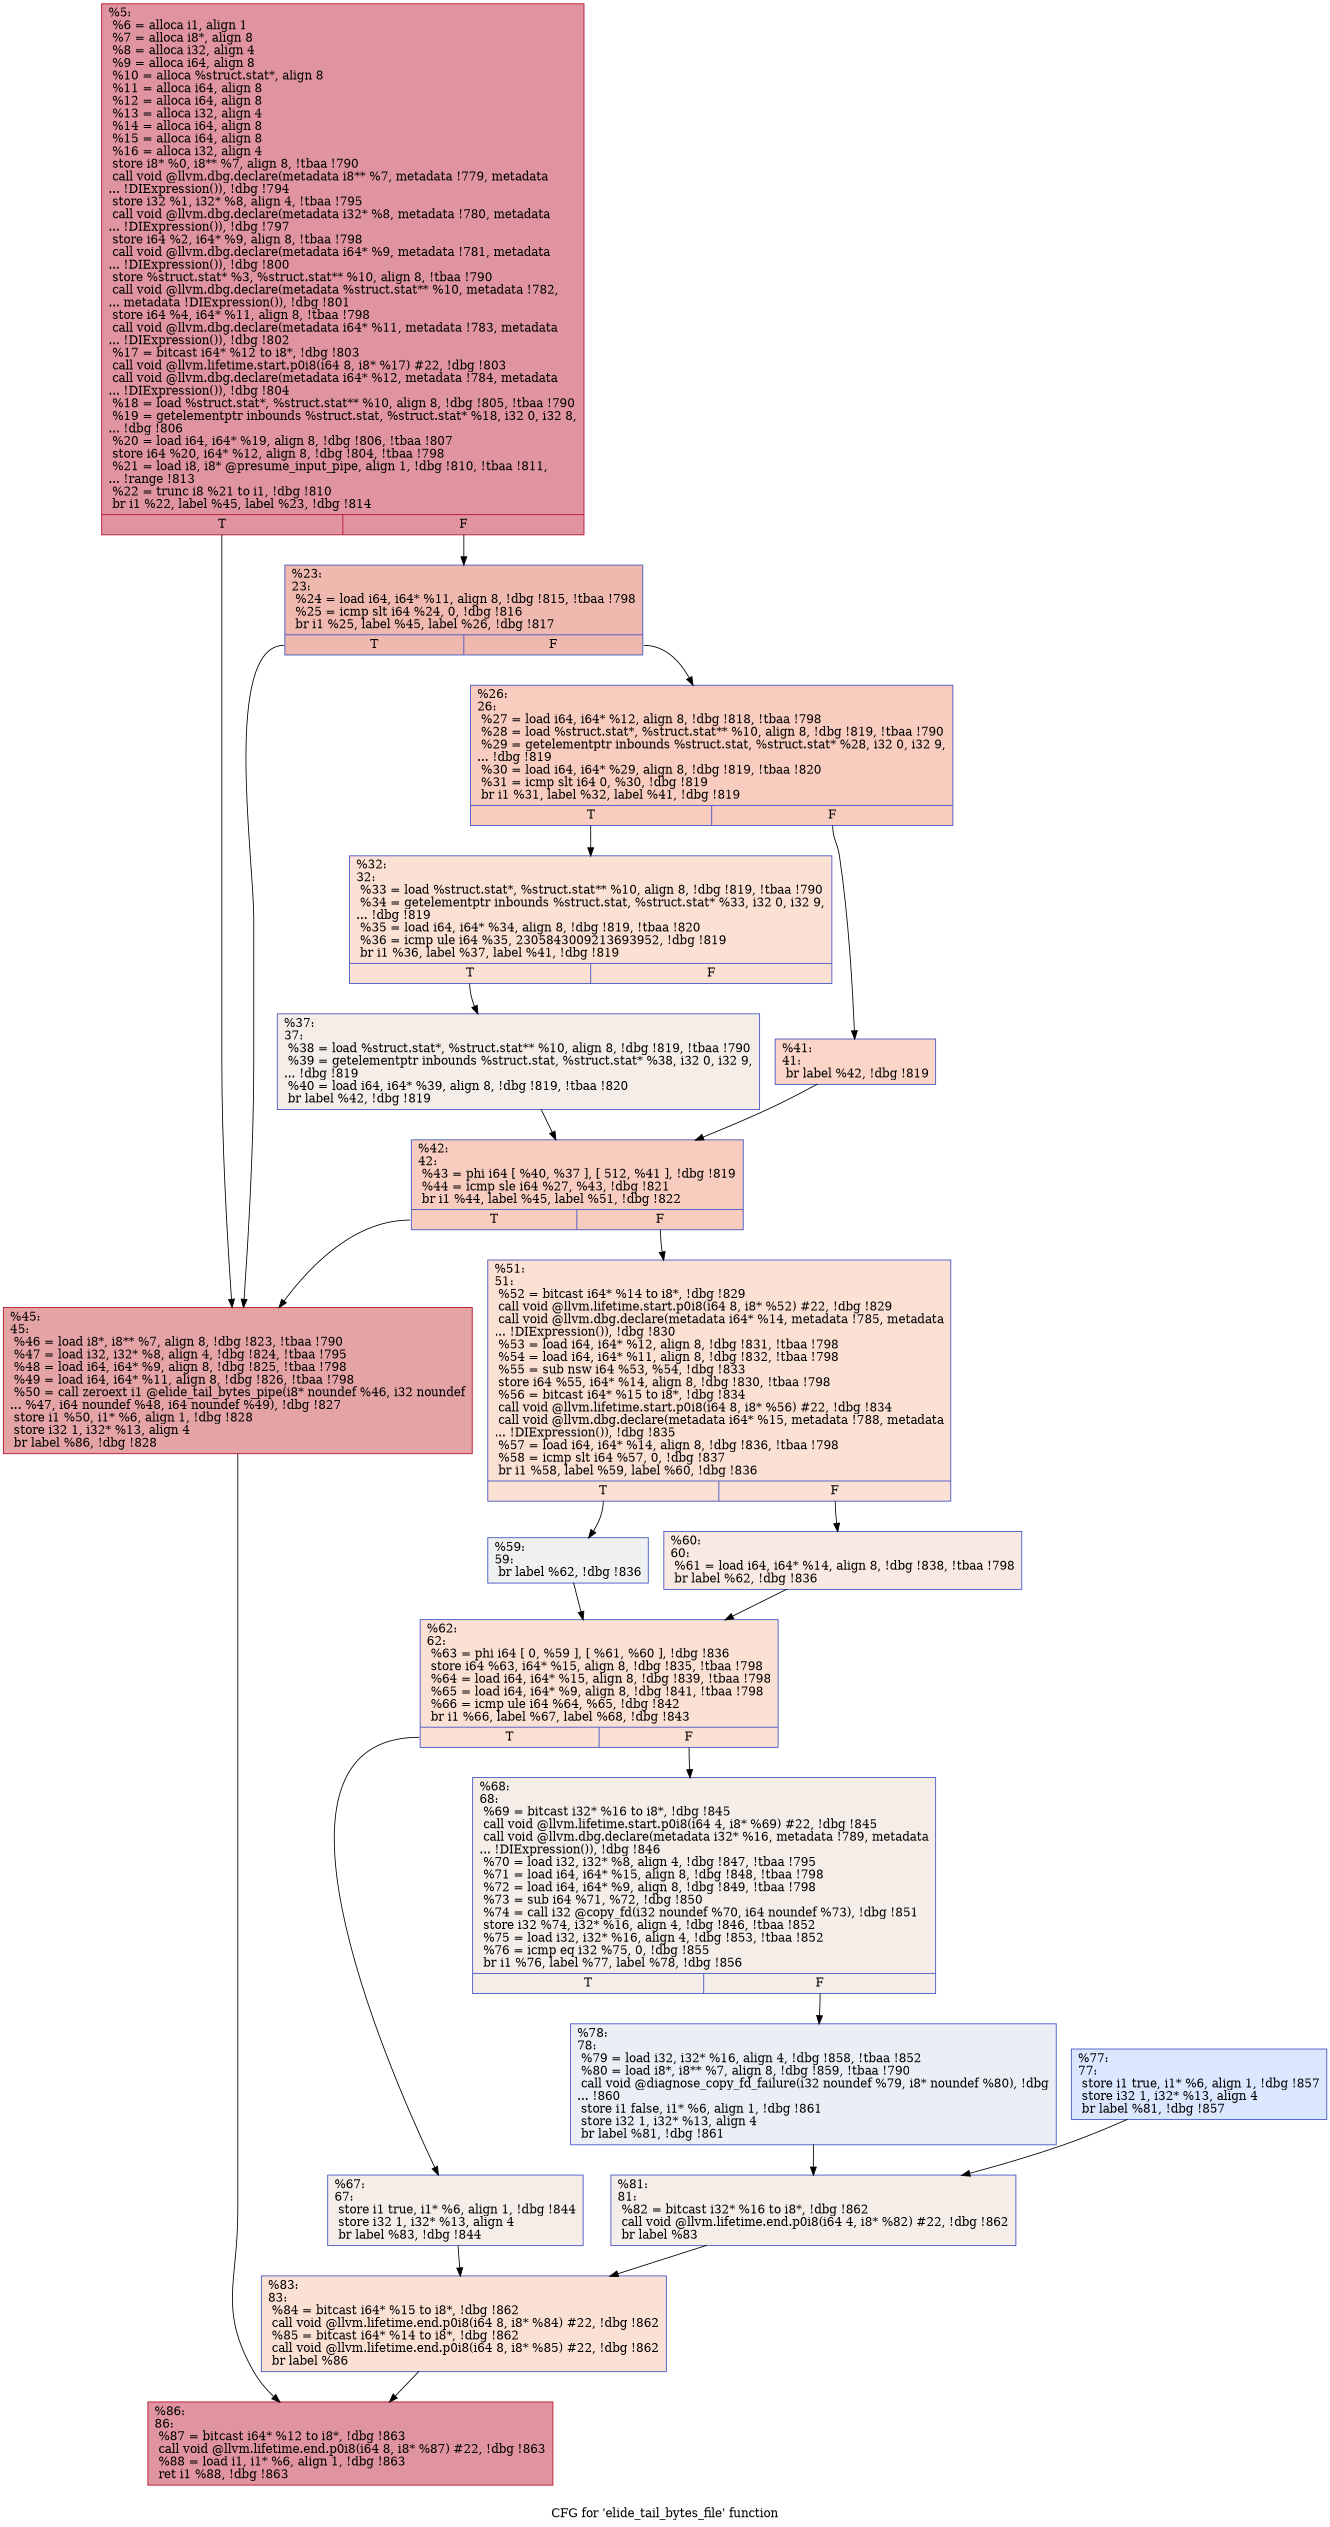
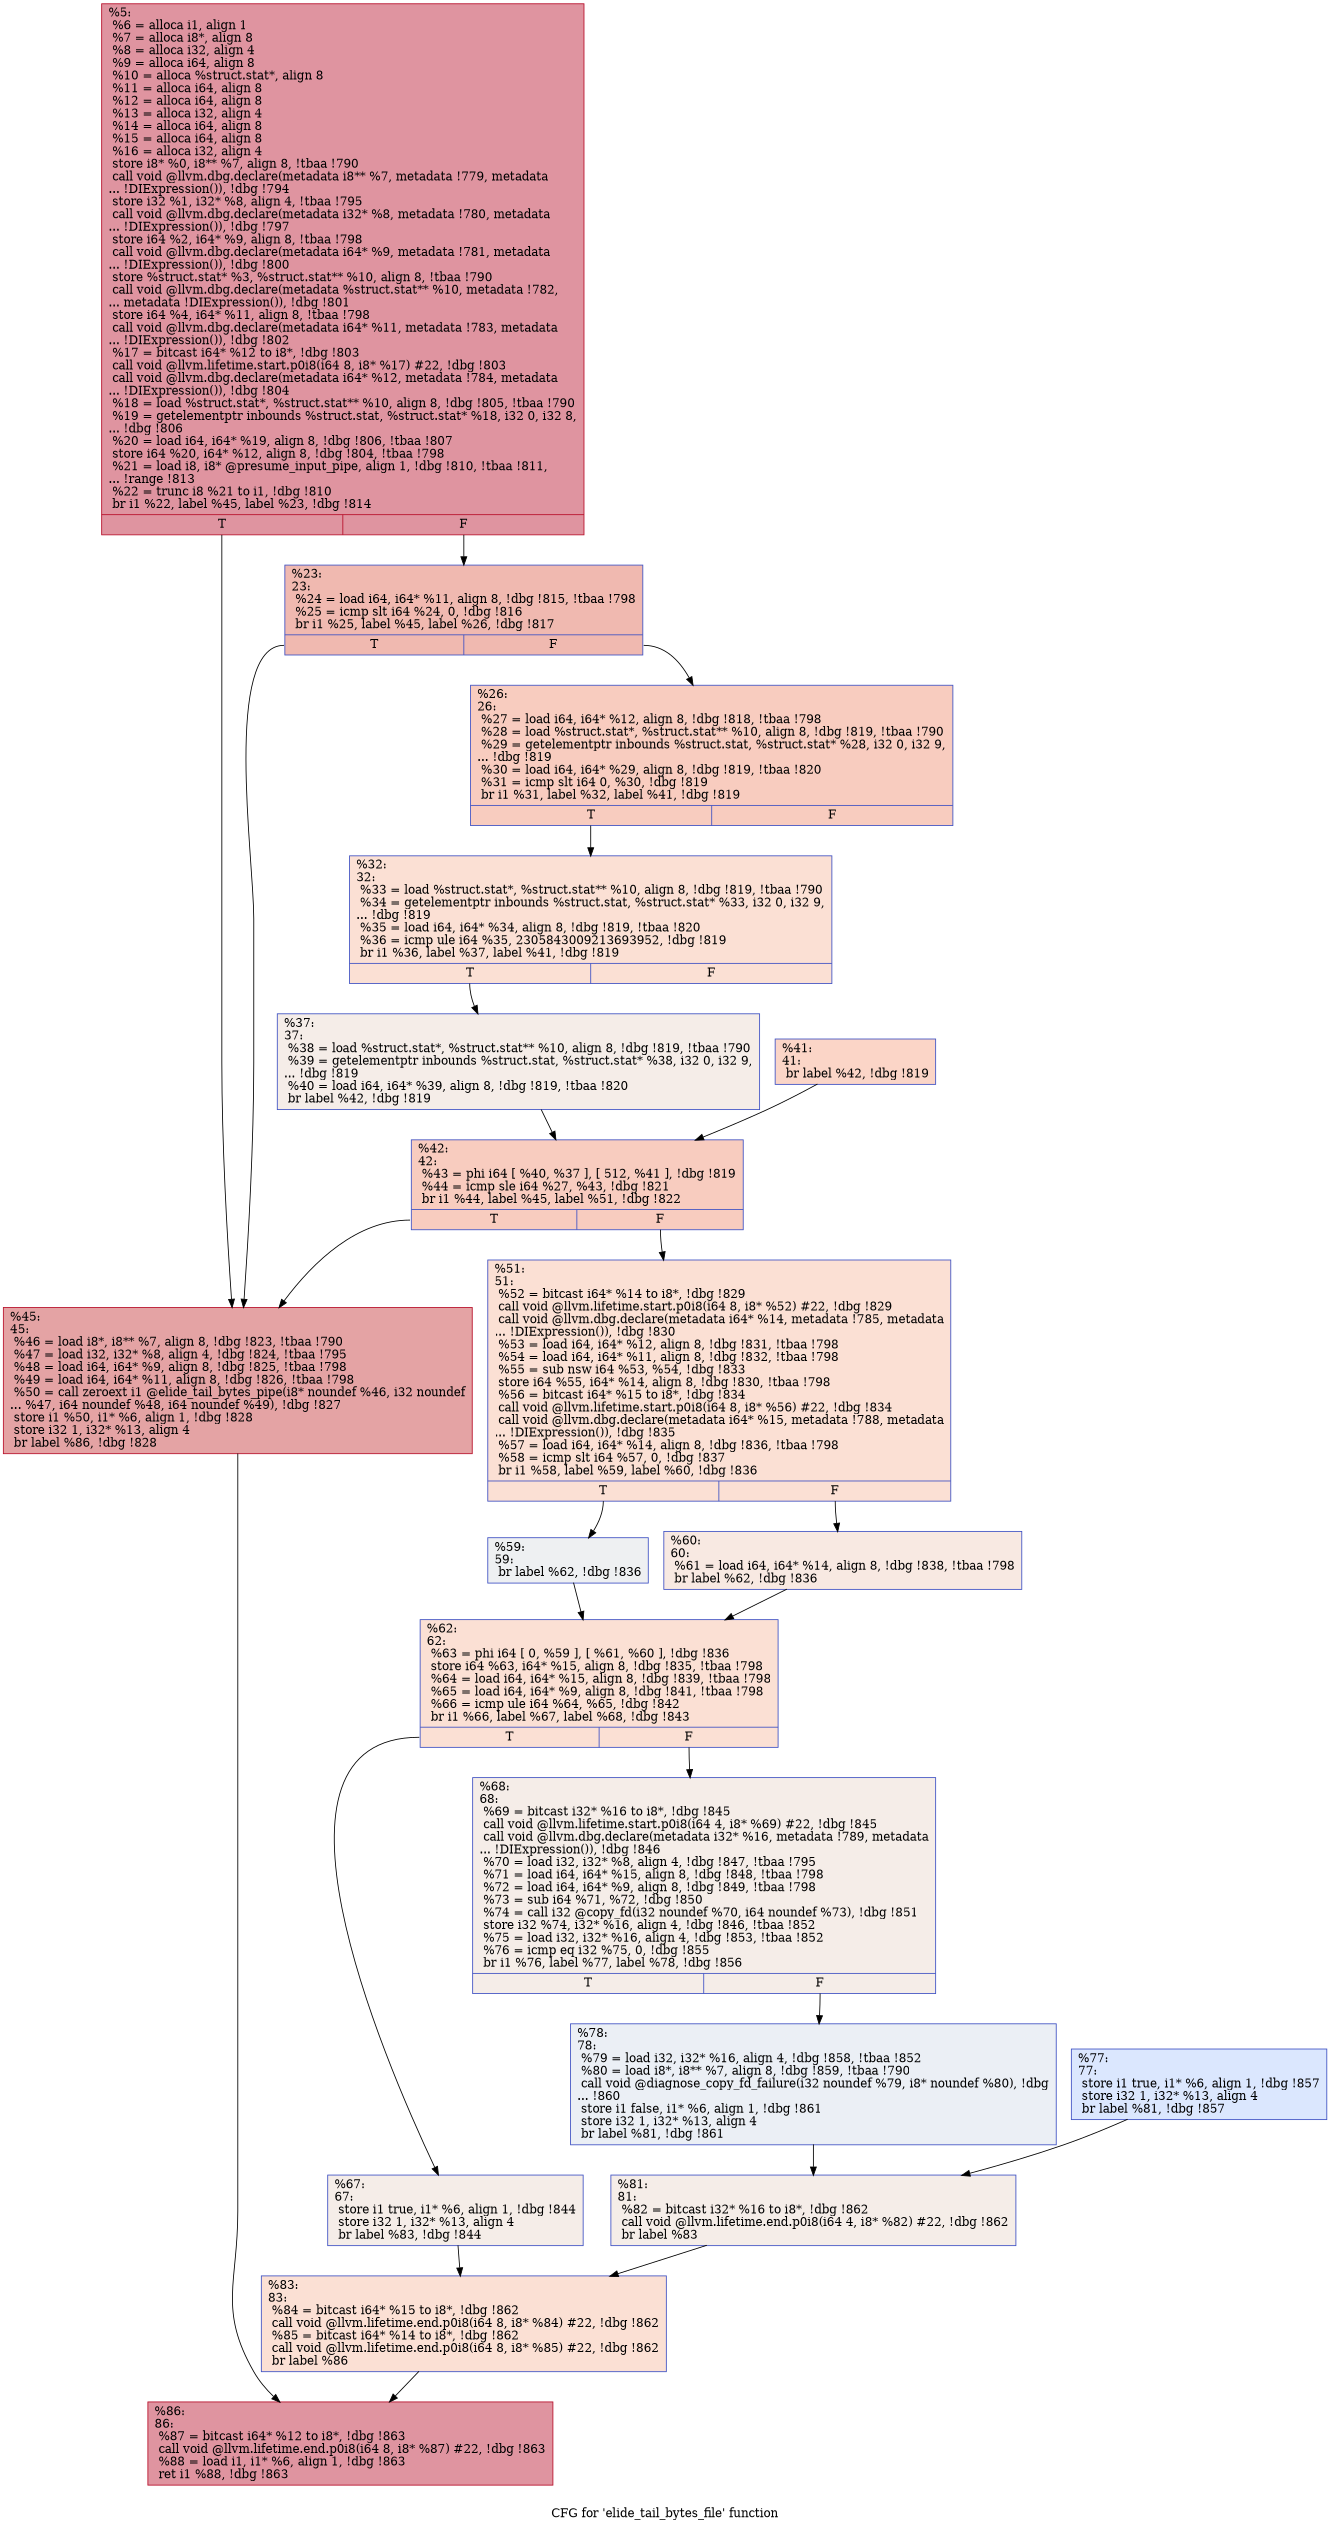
edge "%26:" -> "%41:": removed
